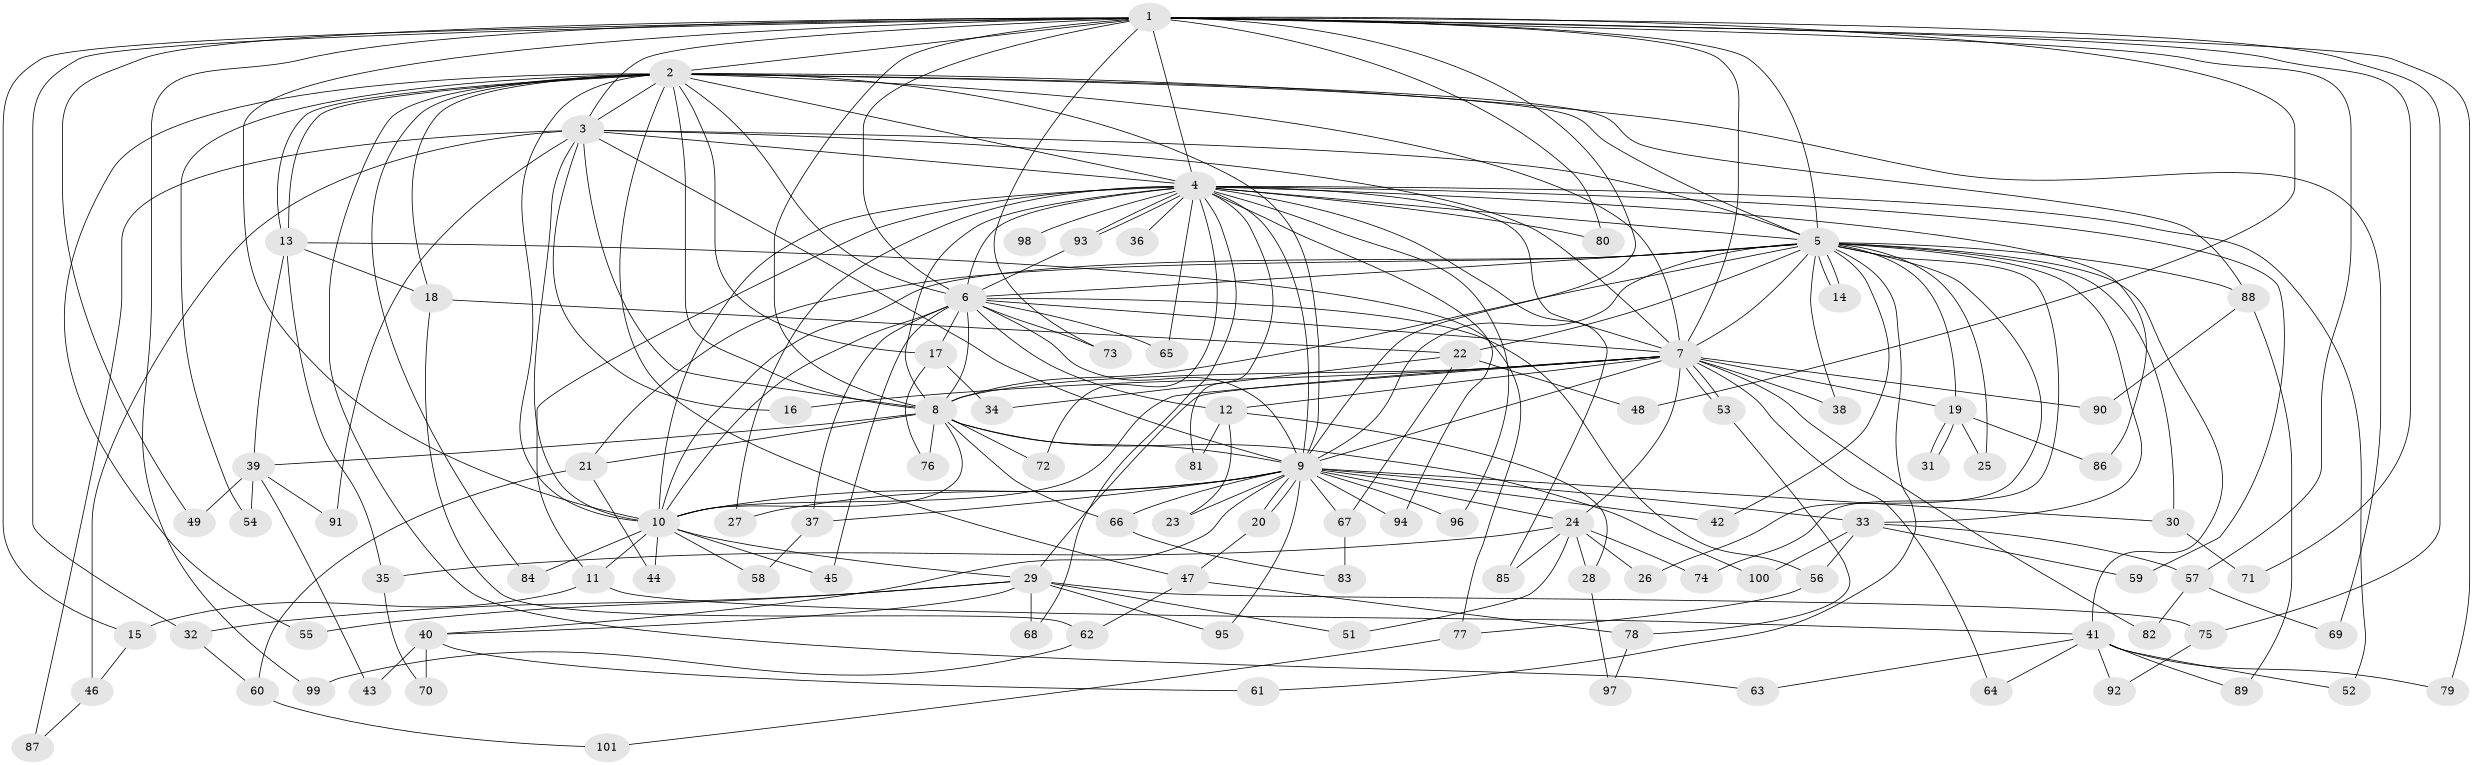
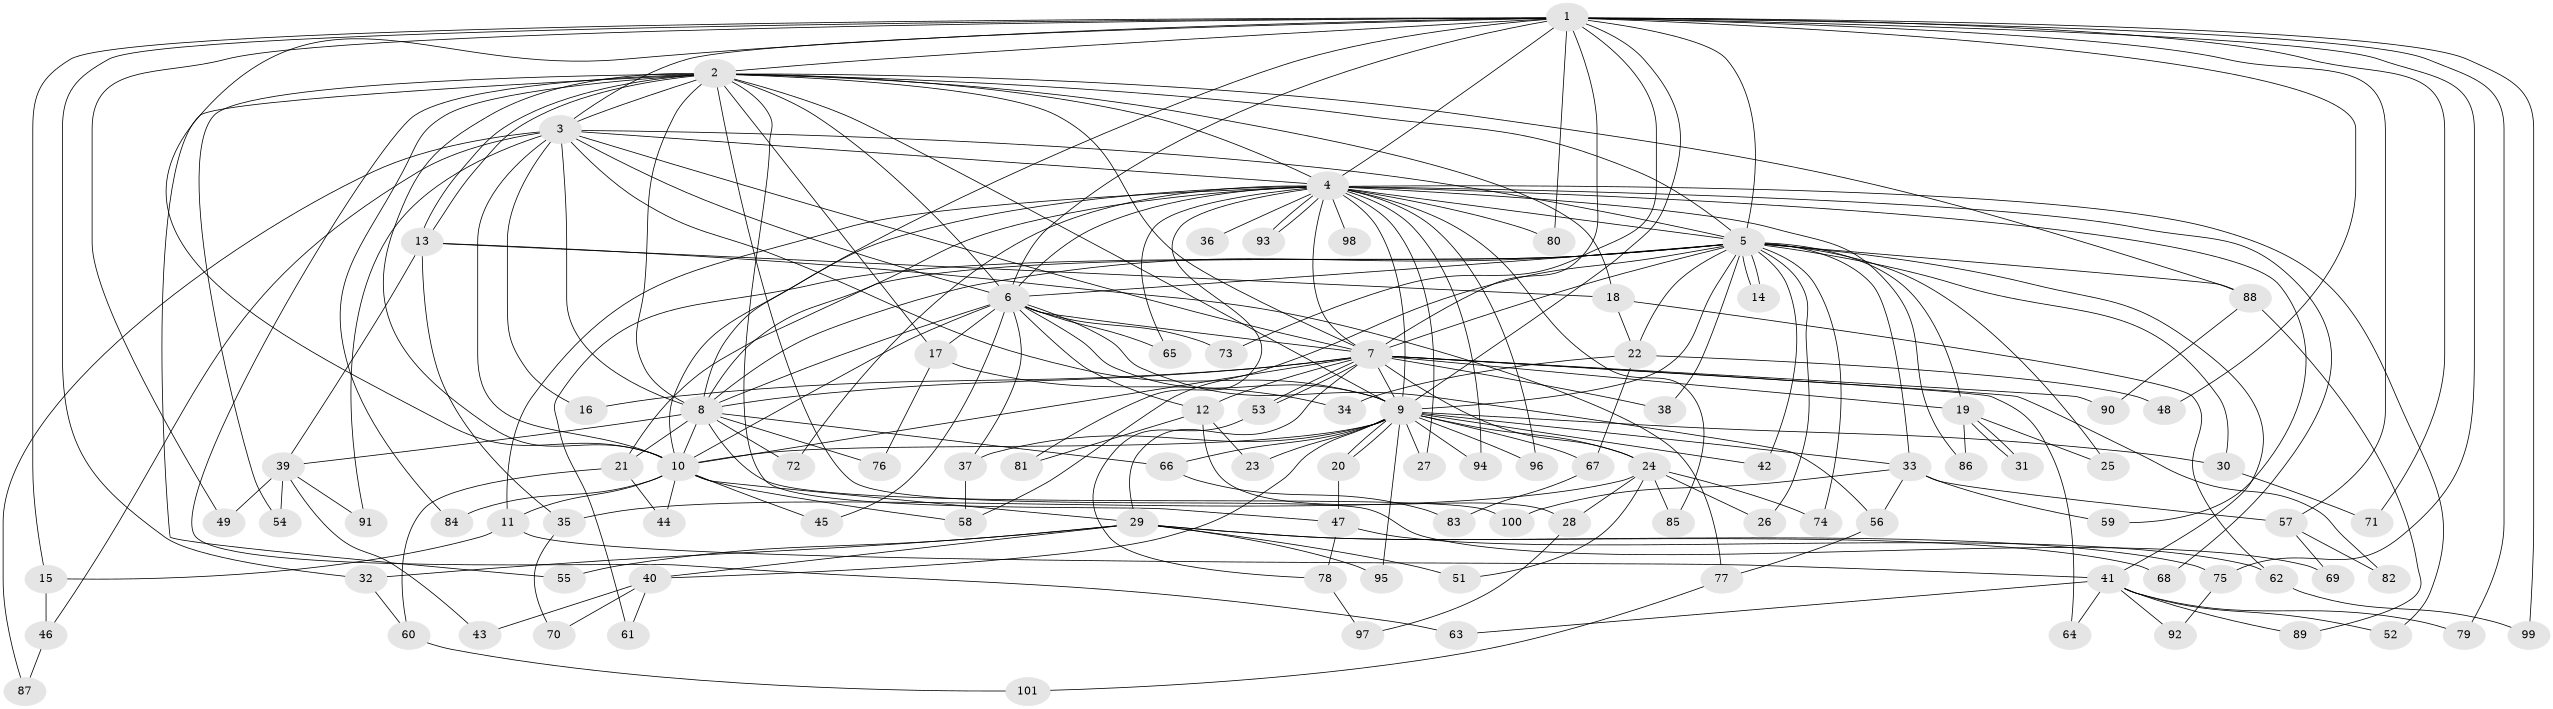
edge "93" -- "6": now "3" -- "6"
edge "5" -- "10": now "5" -- "58"
edge "8" -- "9": removed
